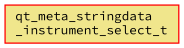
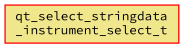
node "qt_meta_stringdata _instrument_select_t": label "qt_meta_stringdata _instrument_select_t" -> "qt_select_stringdata _instrument_select_t"
